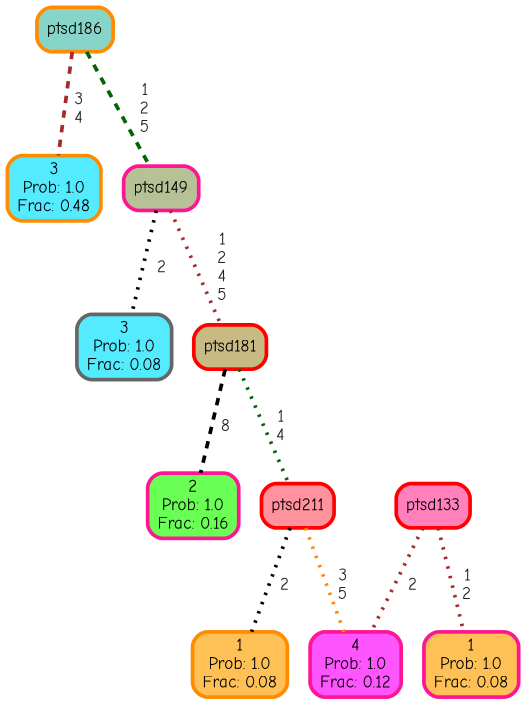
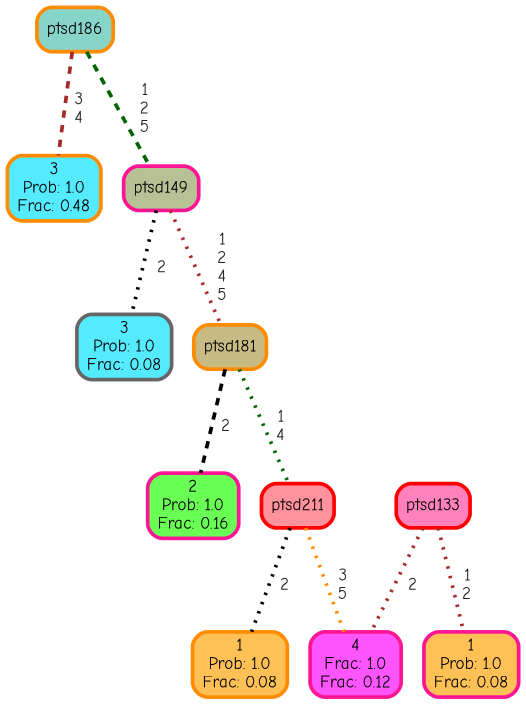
node "ptsd181": color red -> darkorange
edge "ptsd181" -- "2 Prob: 1.0 Frac: 0.16": label " 8" -> " 2"
node "4 Prob: 1.0 Frac: 0.12": label "4 Prob: 1.0 Frac: 0.12" -> "4 Frac: 1.0 Frac: 0.12"
